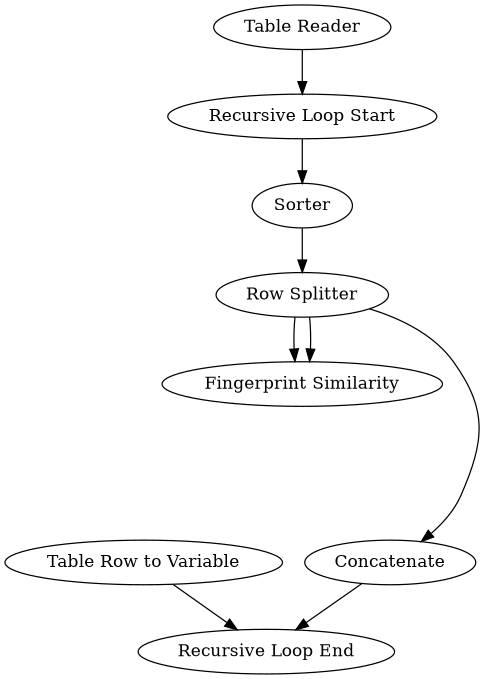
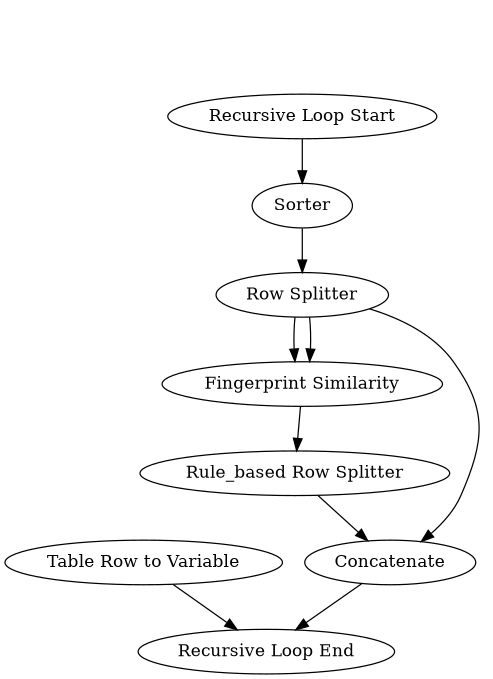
node "Table Reader": removed
node "Rule_based Row Splitter": added
